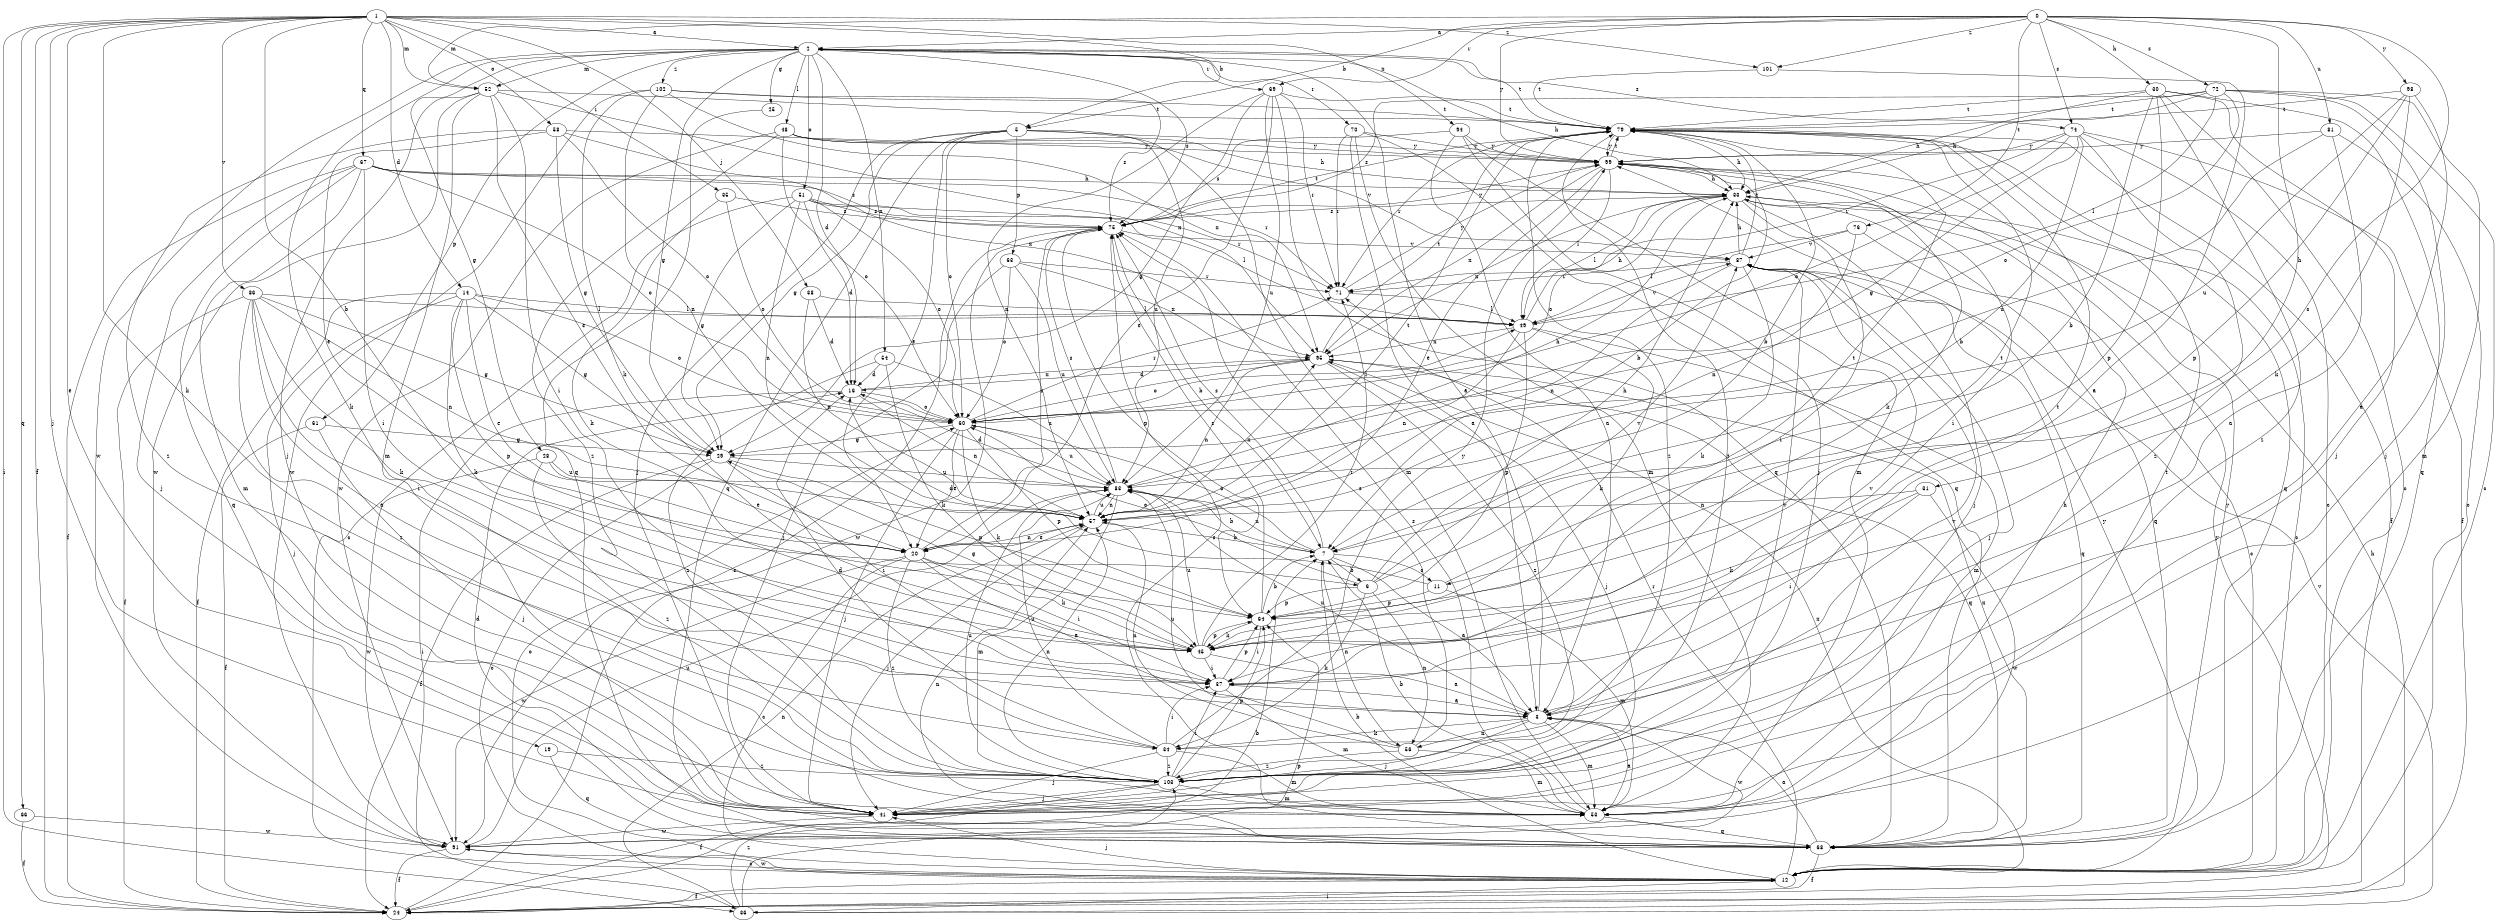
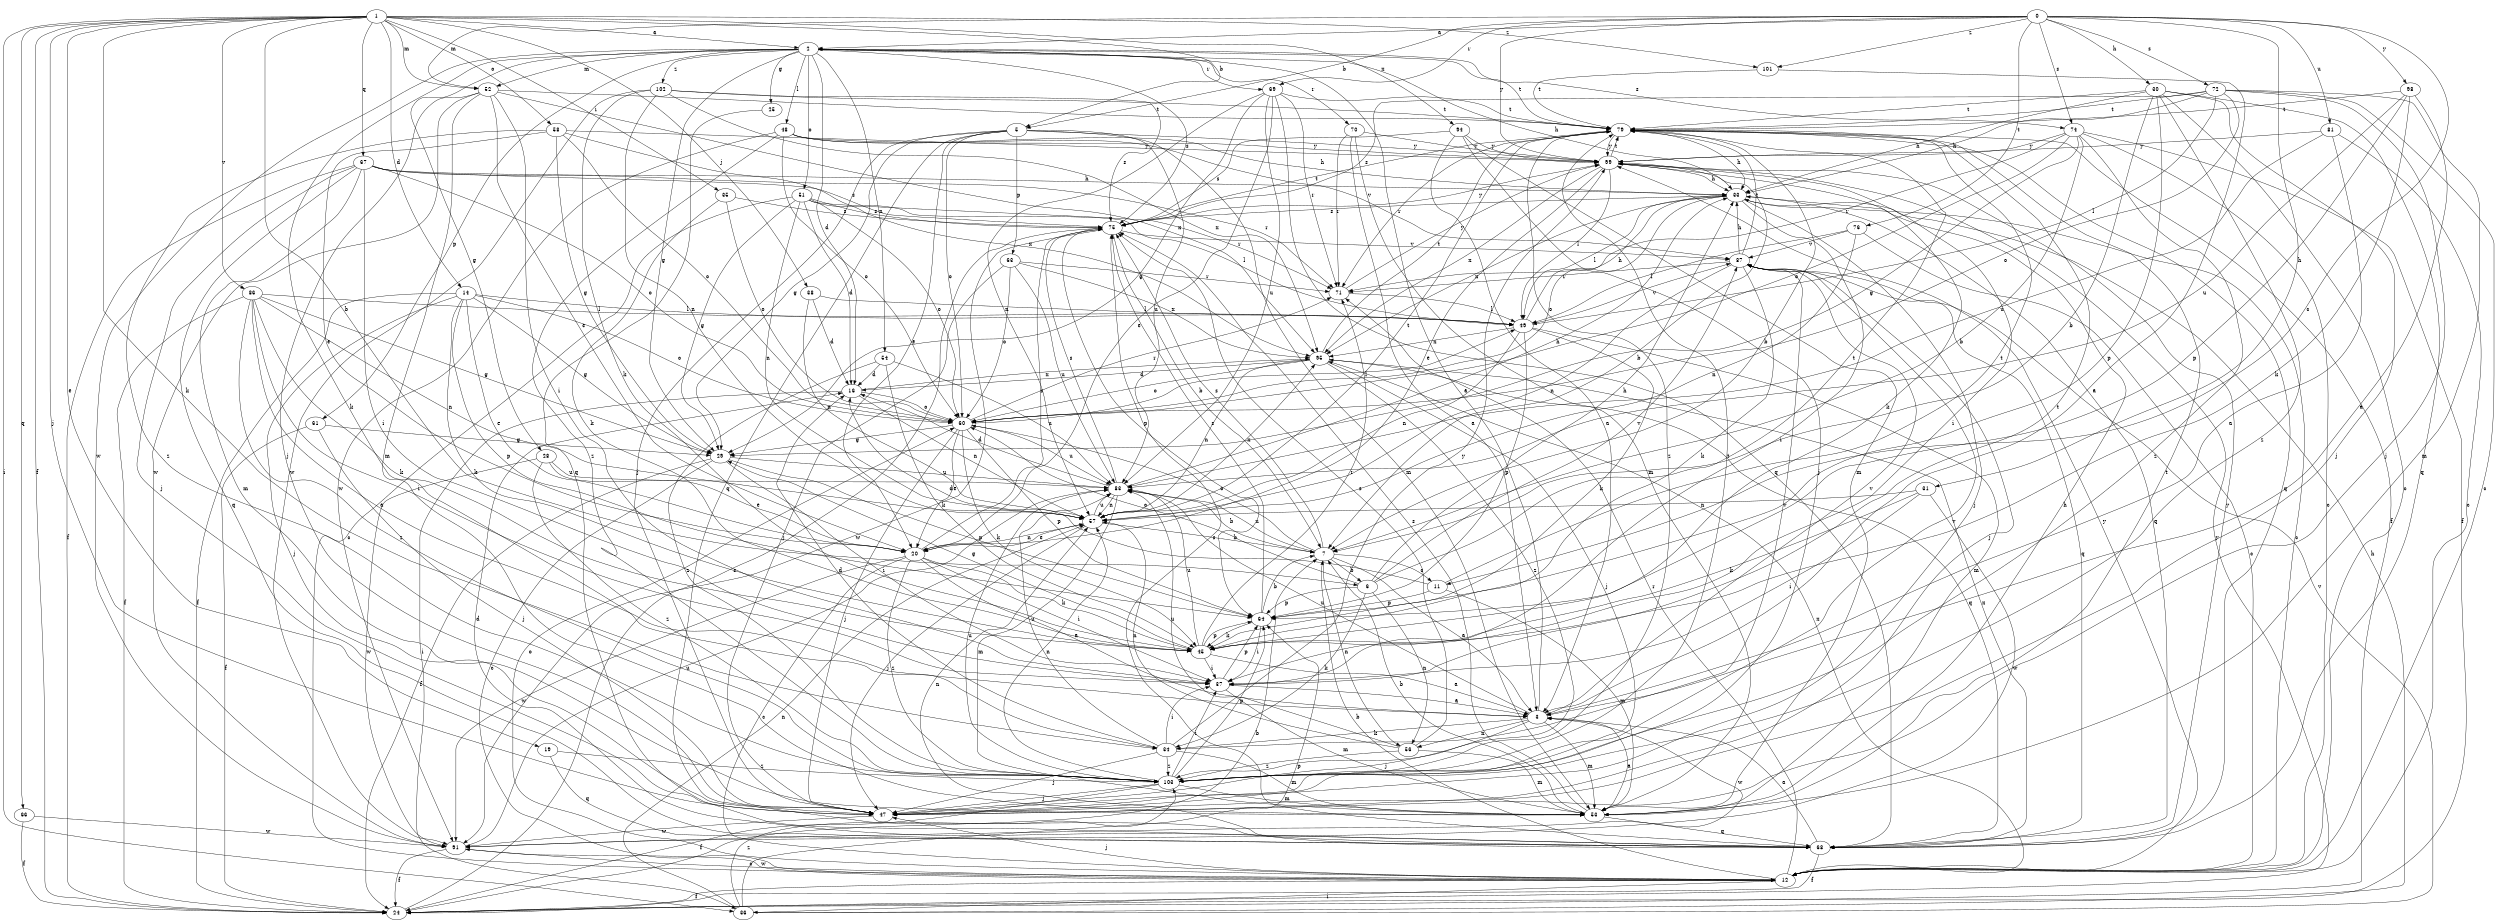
edge "70" -> "68": removed, label "q"
node "41": label "41" -> "47"
